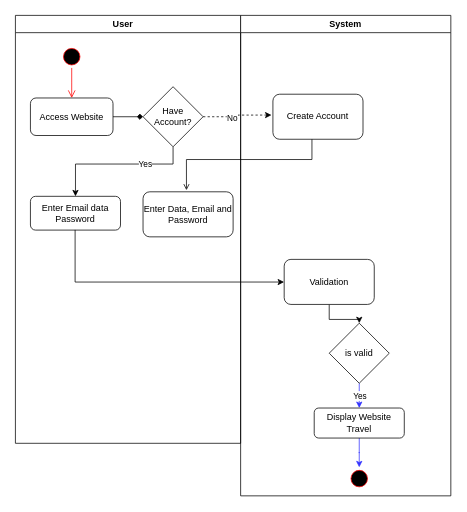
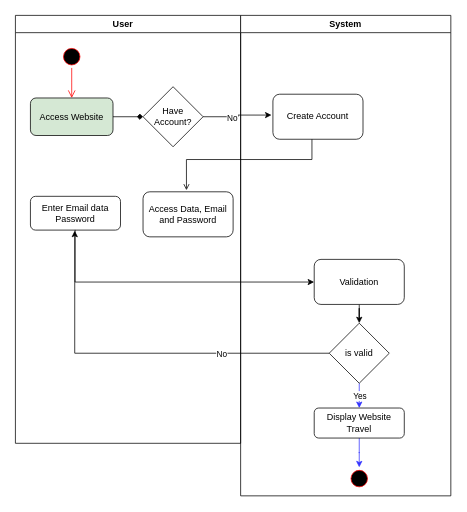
node "Access Website": fillcolor #ffffff -> #d5e8d4
edge "Have Account?" -> "Create Account": style dashed -> solid
edge "Have Account?" -> "Enter Email data Password": removed, label "Yes"
node "Enter Data, Email and Password": label "Enter Data, Email and Password" -> "Access Data, Email and Password"
node "Validation": moved (329, 282) -> (359, 282)
edge "is valid" -> "Enter Email data Password": added, label "No"
